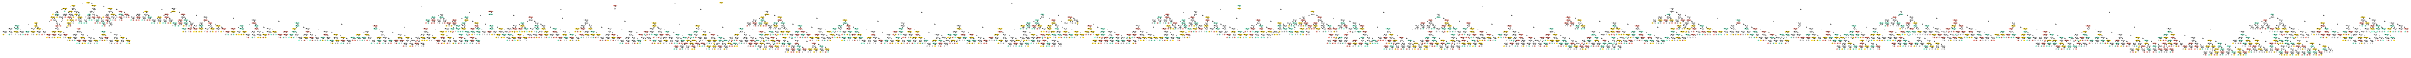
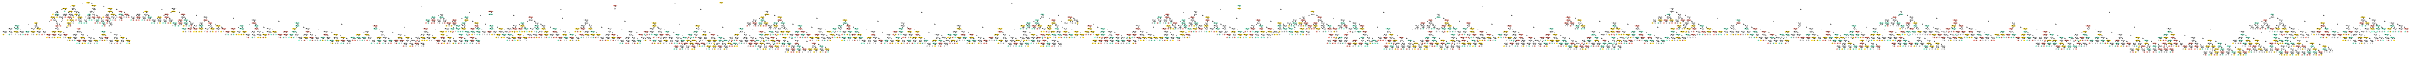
node "seedx' <= 2.5": fillcolor white -> gold
node "dy <= 5.5": fillcolor gold -> lightgrey
